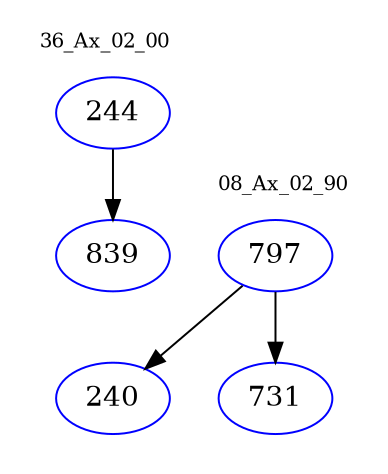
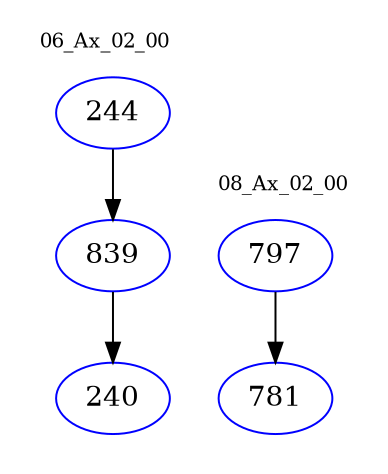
cluster "36_Ax_02_00": label "36_Ax_02_00" -> "06_Ax_02_00"
cluster "08_Ax_02_90": label "08_Ax_02_90" -> "08_Ax_02_00"
edge "797" -> "240": now "839" -> "240"
node "731": label "731" -> "781"
